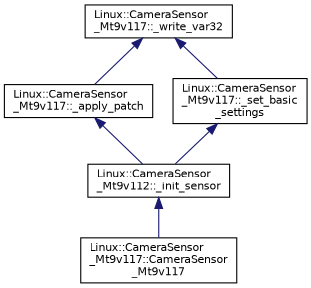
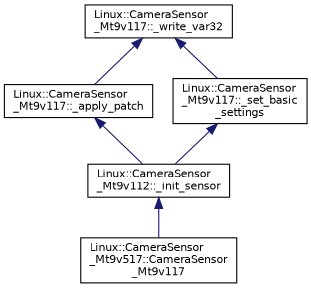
node "Linux::CameraSensor _Mt9v117::CameraSensor _Mt9v117": label "Linux::CameraSensor _Mt9v117::CameraSensor _Mt9v117" -> "Linux::CameraSensor _Mt9v517::CameraSensor _Mt9v117"
